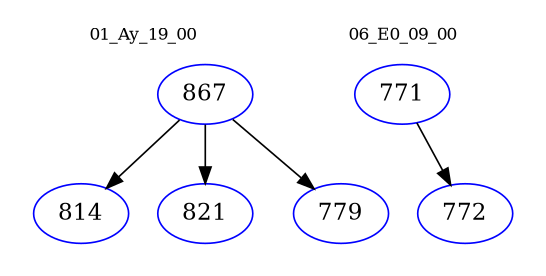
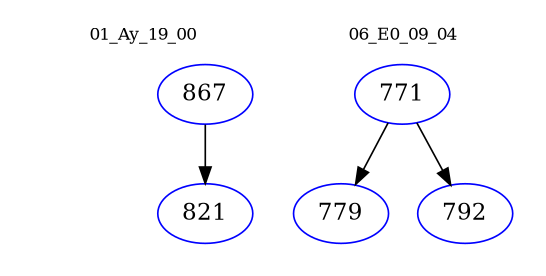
cluster "06_E0_09_00": label "06_E0_09_00" -> "06_E0_09_04"
edge "867" -> "779": now "771" -> "779"
node "814": removed
node "772": label "772" -> "792"
